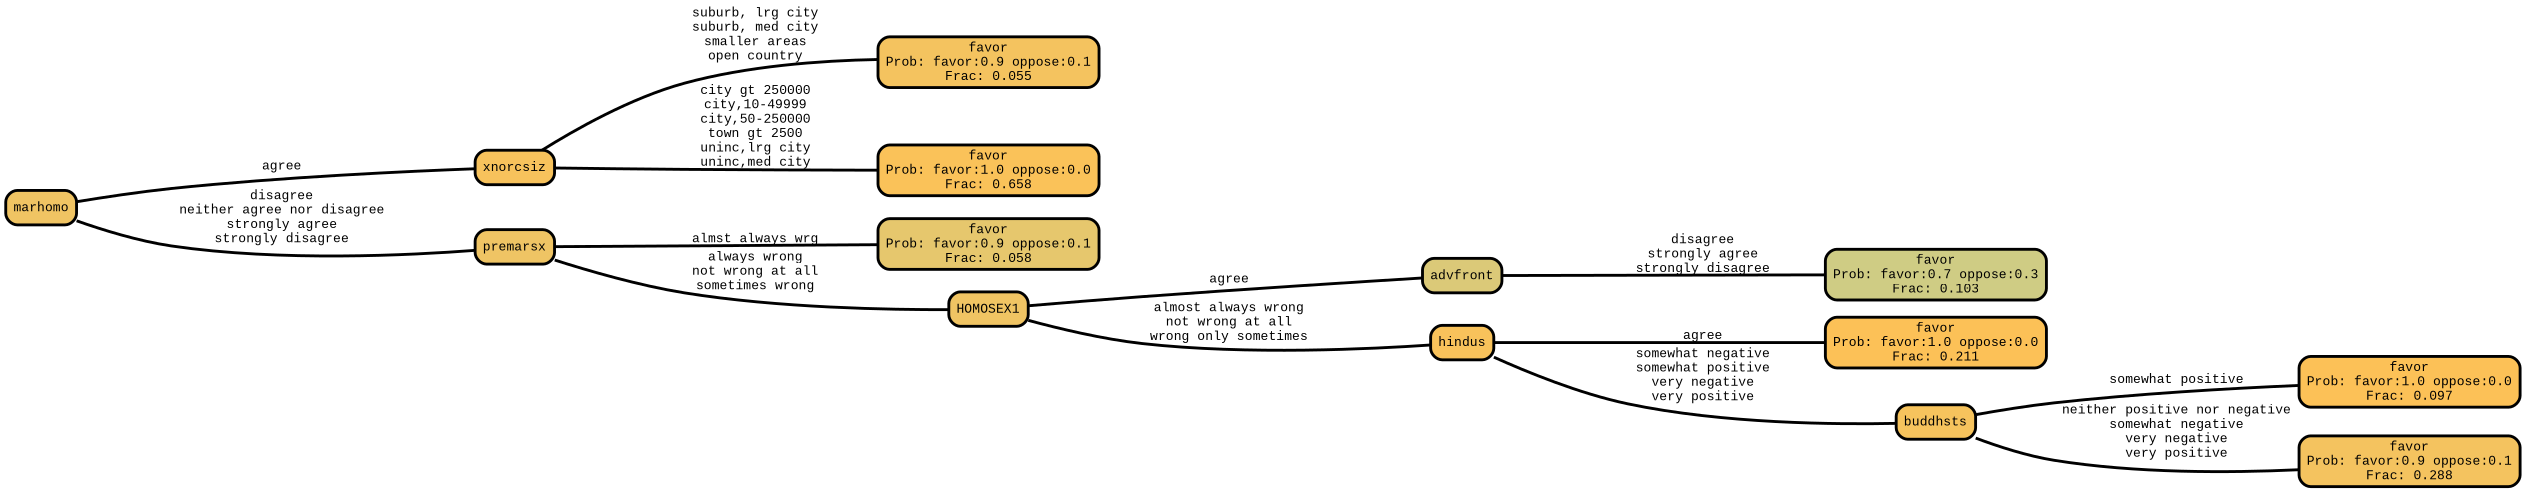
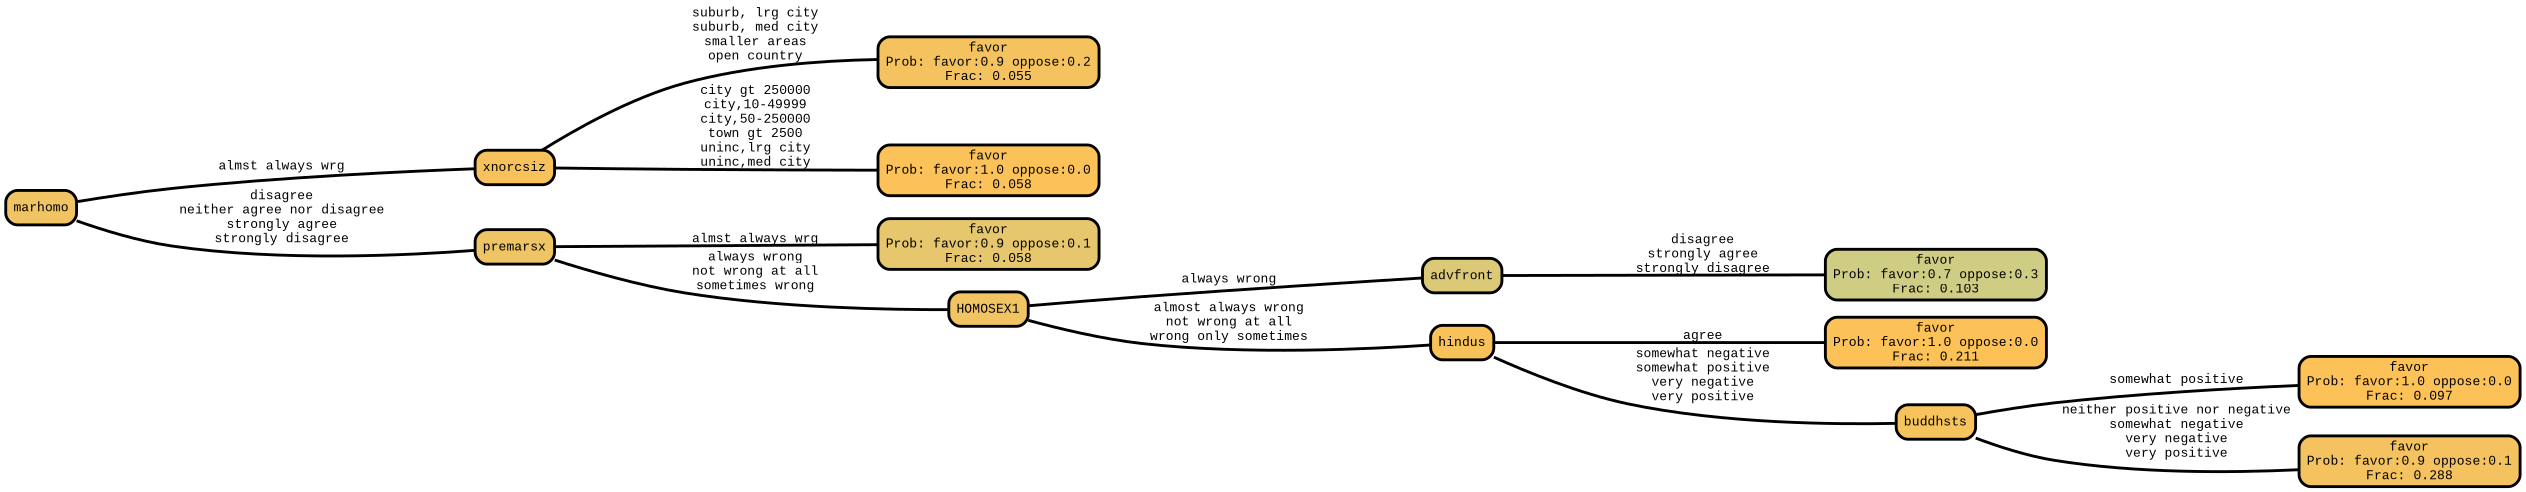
node "favor Prob: favor:0.9 oppose:0.1 Frac: 0.055": label "favor Prob: favor:0.9 oppose:0.1 Frac: 0.055" -> "favor Prob: favor:0.9 oppose:0.2 Frac: 0.055"
edge "xnorcsiz" -- "marhomo": label " agree" -> " almst always wrg"
node "favor Prob: favor:1.0 oppose:0.0 Frac: 0.658": label "favor Prob: favor:1.0 oppose:0.0 Frac: 0.658" -> "favor Prob: favor:1.0 oppose:0.0 Frac: 0.058"
edge "advfront" -- "HOMOSEX1": label " agree" -> " always wrong"
